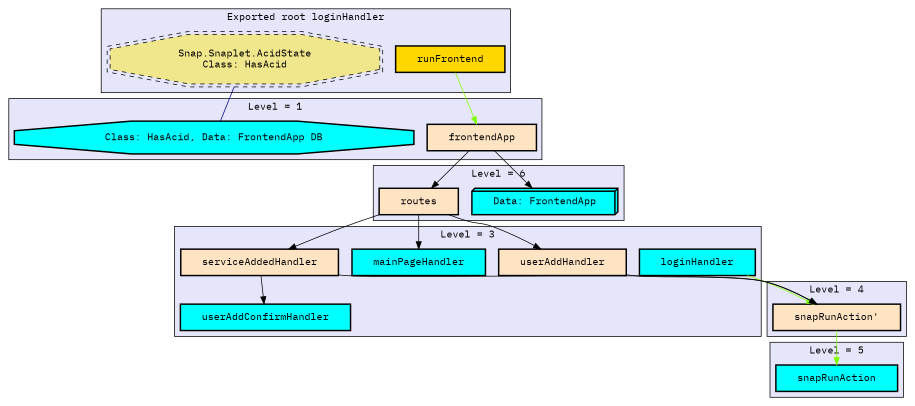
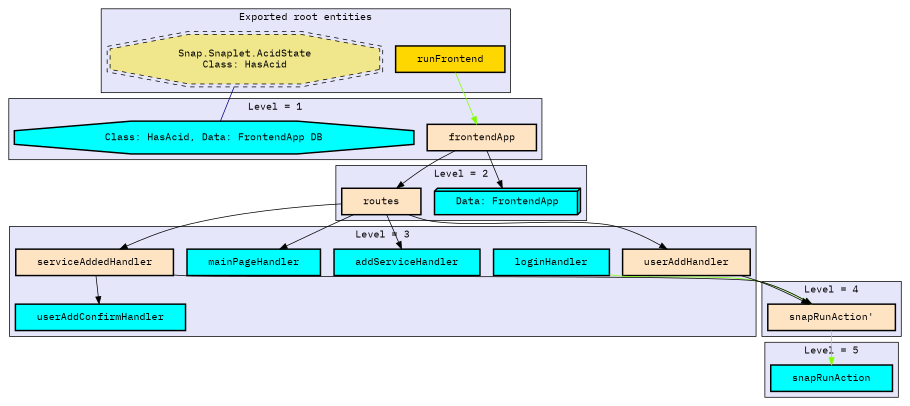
cluster "Exported root loginHandler": label "Exported root loginHandler" -> "Exported root entities"
cluster "Level = 6": label "Level = 6" -> "Level = 2"
node "addServiceHandler": added
